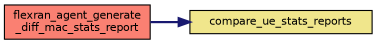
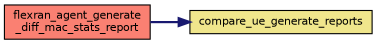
node "compare_ue_stats_reports": label "compare_ue_stats_reports" -> "compare_ue_generate_reports"
